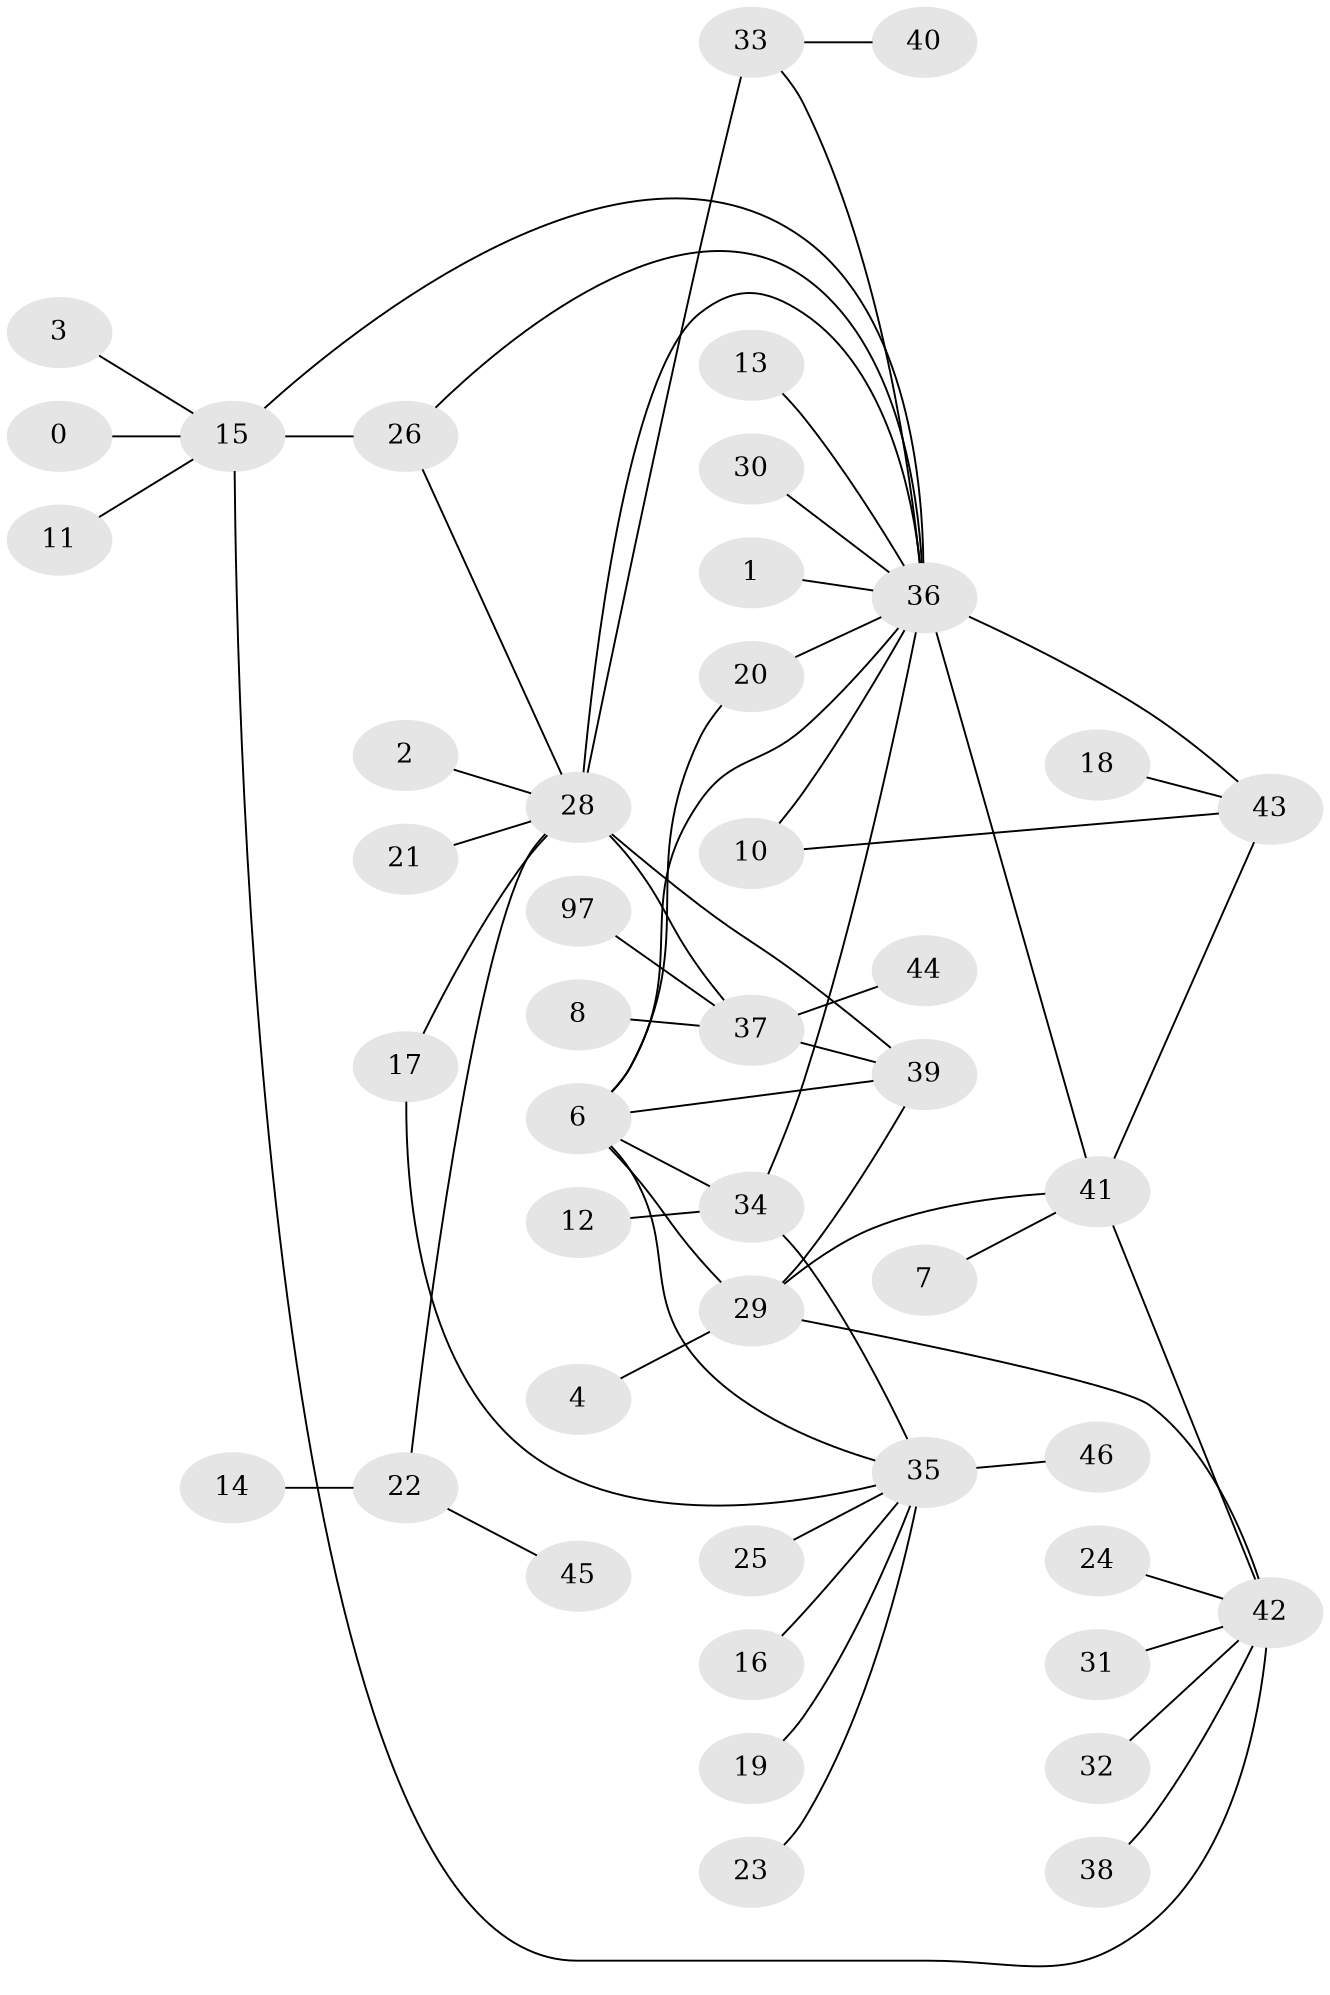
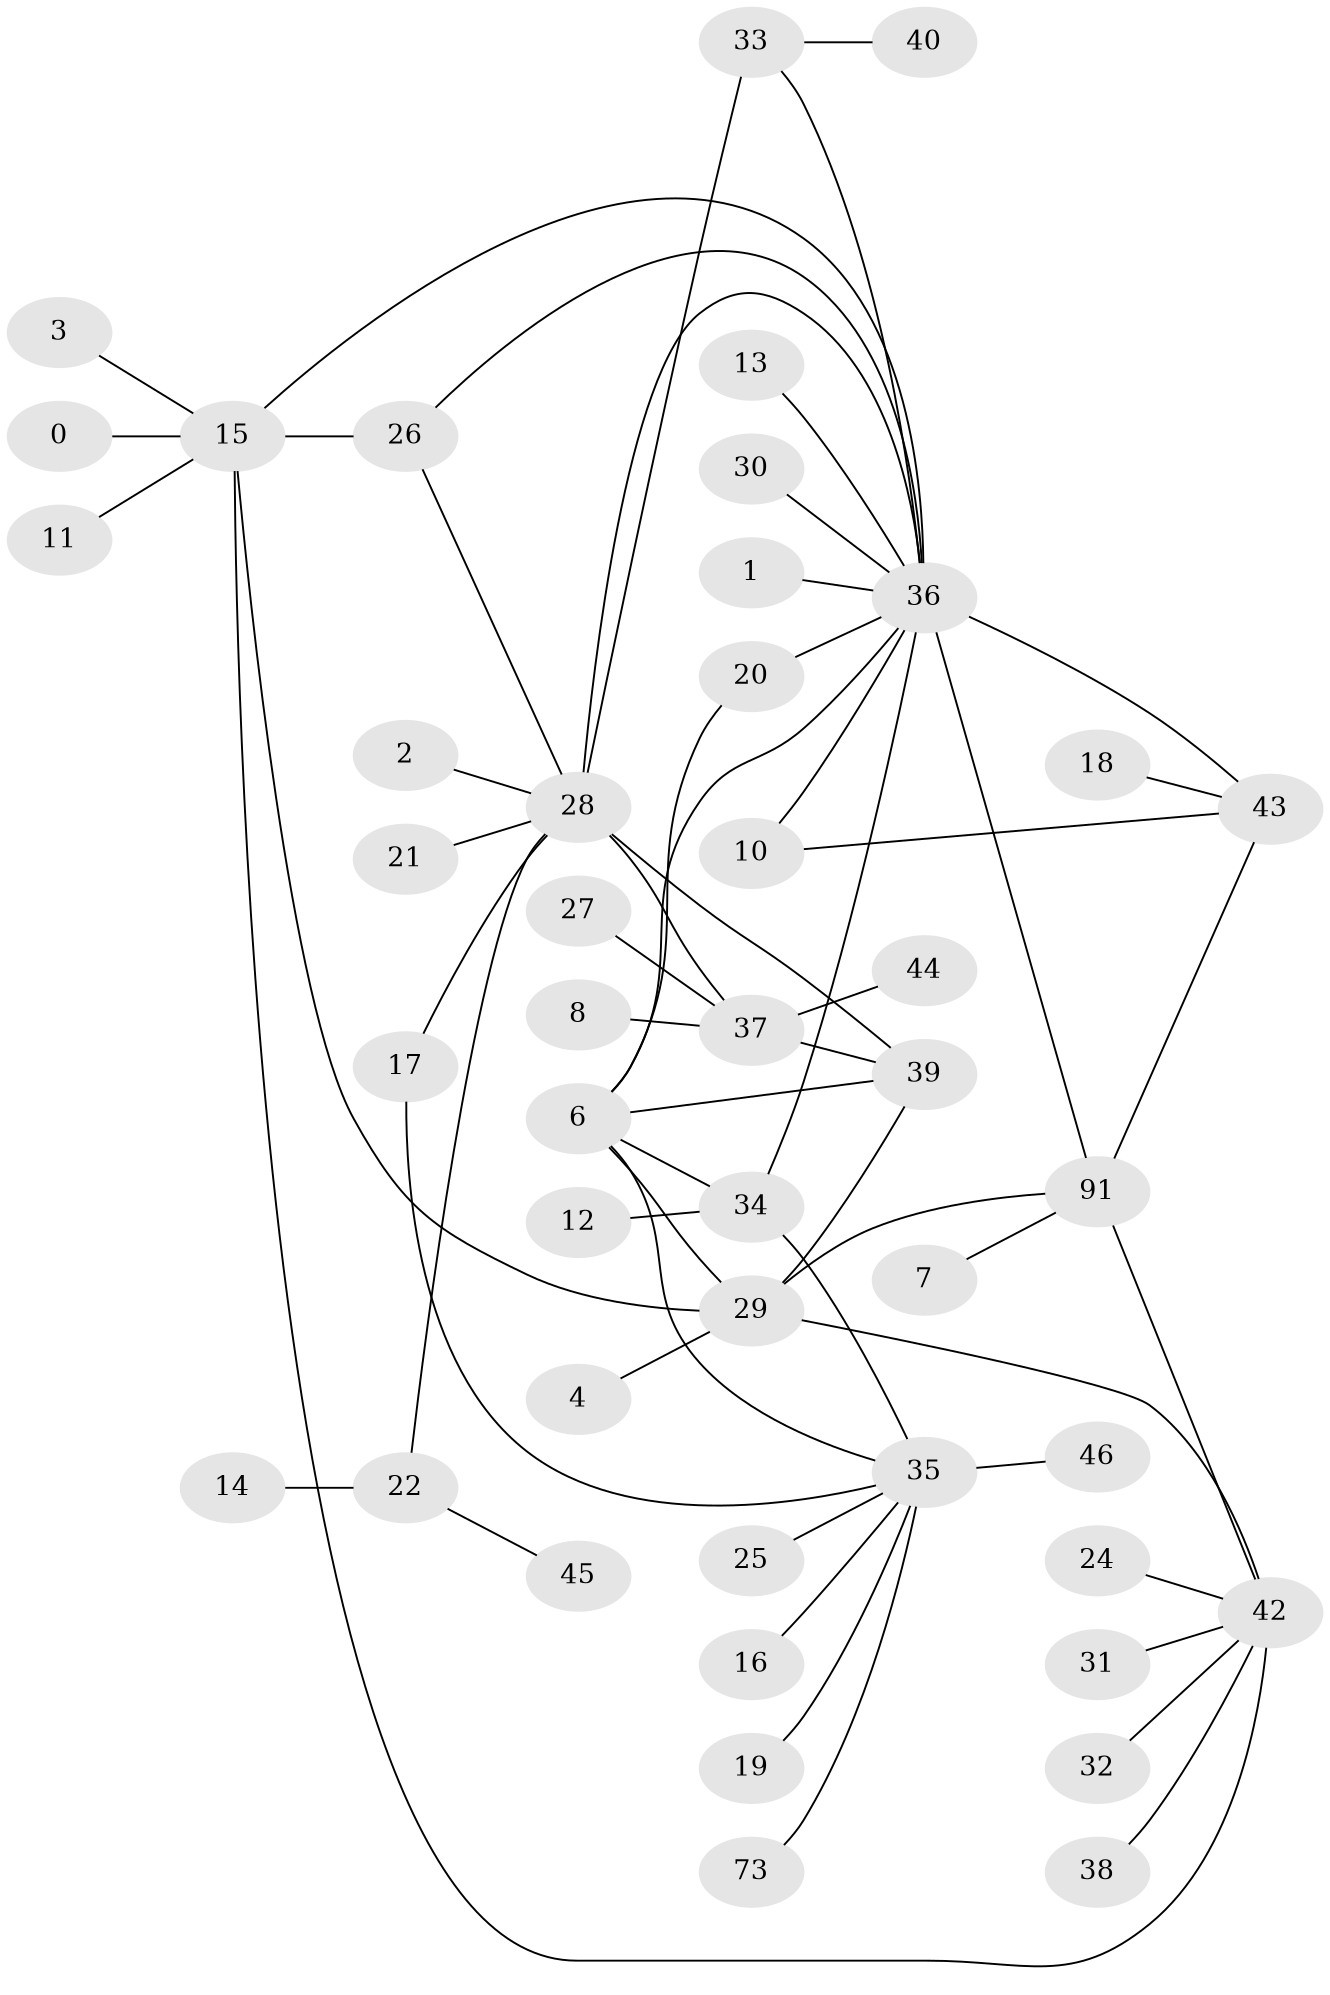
node "97": label "97" -> "27"
edge "15" -- "29": added
node "41": label "41" -> "91"
node "23": label "23" -> "73"
